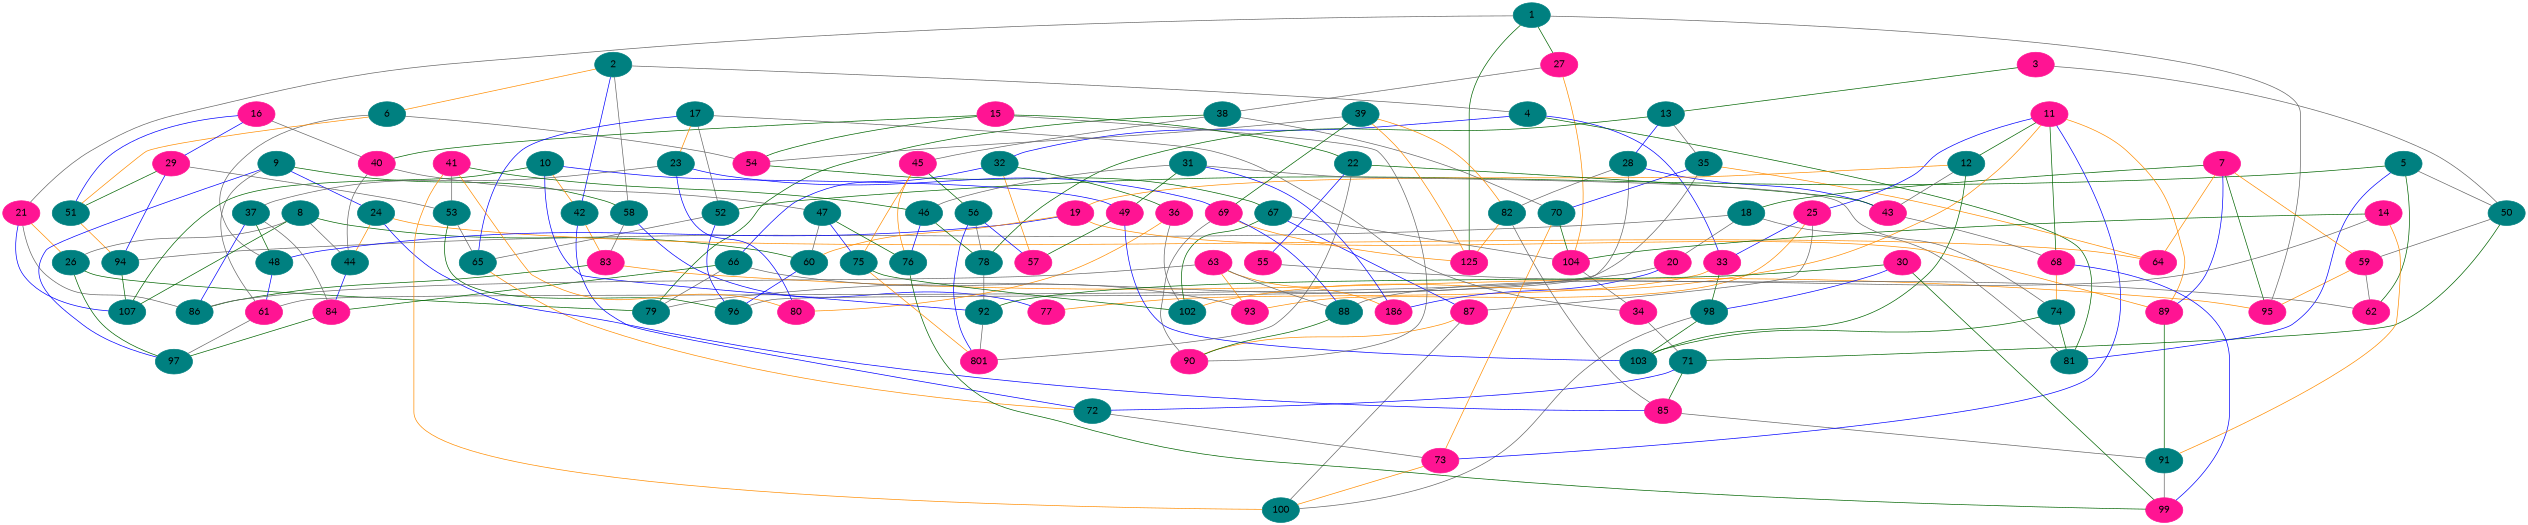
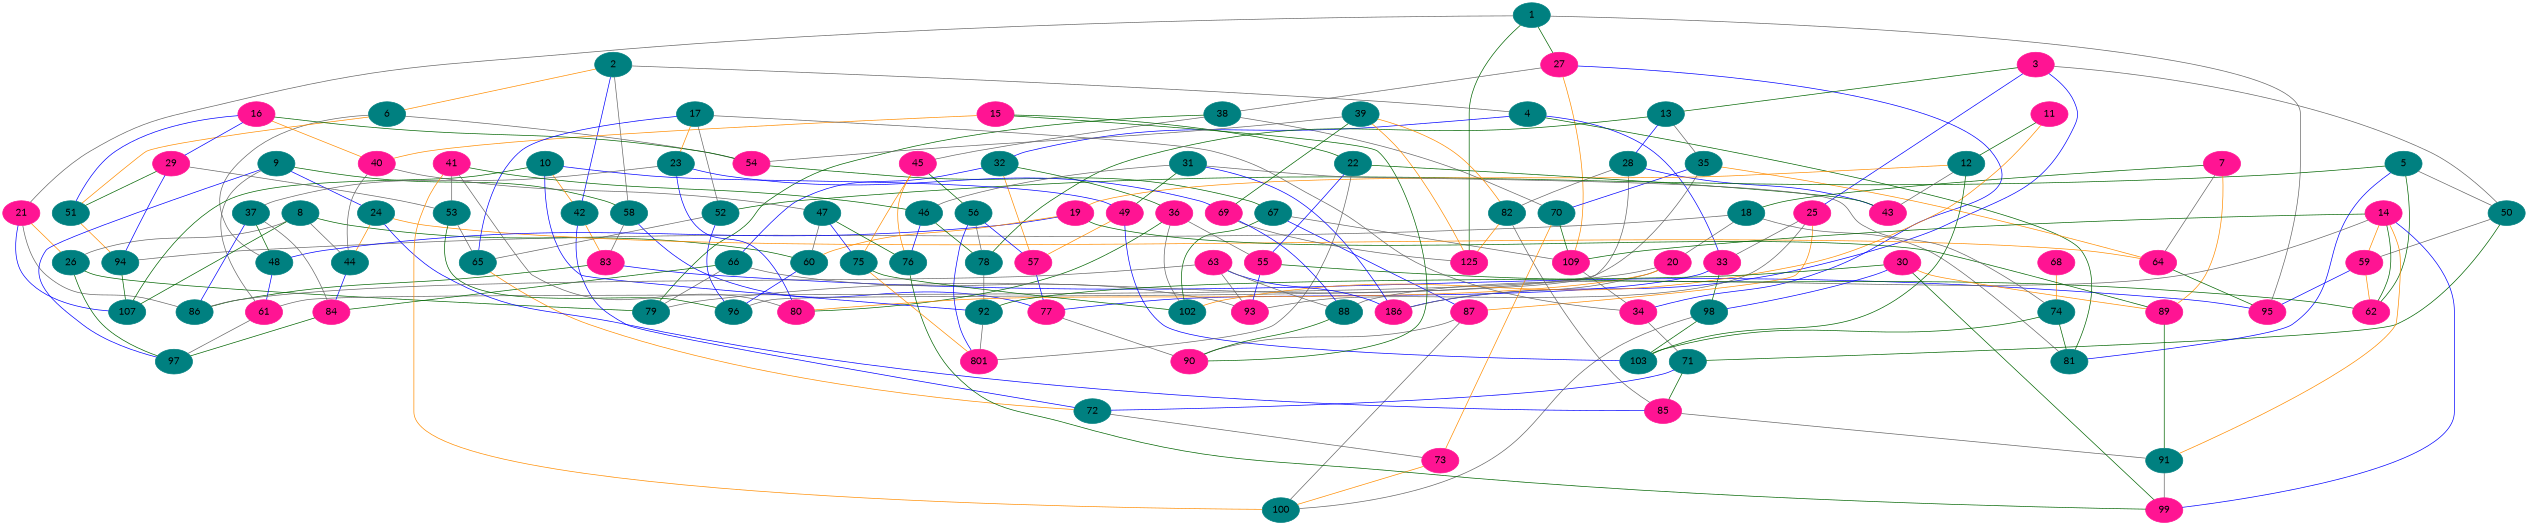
edge "15" -- "40": color darkgreen -> darkorange
edge "15" -- "54": now "16" -- "54"
edge "16" -- "40": color gray40 -> darkorange
edge "27" -- "34": added
edge "15" -- "90": color gray40 -> darkgreen
edge "11" -- "25": now "3" -- "25"
edge "11" -- "68": removed
edge "11" -- "89": now "30" -- "89"
edge "7" -- "59": now "14" -- "59"
edge "7" -- "64": color darkorange -> gray40
edge "36" -- "55": added
edge "49" -- "57": color darkgreen -> darkorange
edge "43" -- "68": removed
edge "25" -- "33": color blue -> gray40
edge "7" -- "95": now "64" -- "95"
edge "7" -- "89": color blue -> darkorange
edge "19" -- "89": color darkorange -> darkgreen
edge "69" -- "125": color darkorange -> gray40
edge "3" -- "186": added
edge "69" -- "90": now "77" -- "90"
node "104": label "104" -> "109"
edge "14" -- "62": added
edge "55" -- "62": color gray40 -> darkgreen
edge "83" -- "95": color darkorange -> blue
edge "57" -- "77": added
edge "63" -- "93": color darkorange -> gray40
edge "55" -- "93": added
edge "63" -- "186": color darkorange -> blue
edge "59" -- "95": color darkorange -> blue
edge "59" -- "62": color gray40 -> darkorange
edge "25" -- "87": color gray40 -> darkorange
edge "41" -- "80": color darkorange -> gray40
edge "20" -- "186": color blue -> gray40
edge "33" -- "77": color darkorange -> blue
edge "20" -- "80": added
edge "25" -- "93": color darkorange -> gray40
edge "36" -- "80": color darkorange -> darkgreen
edge "68" -- "99": now "14" -- "99"
edge "87" -- "90": color darkorange -> gray40
edge "11" -- "73": removed
